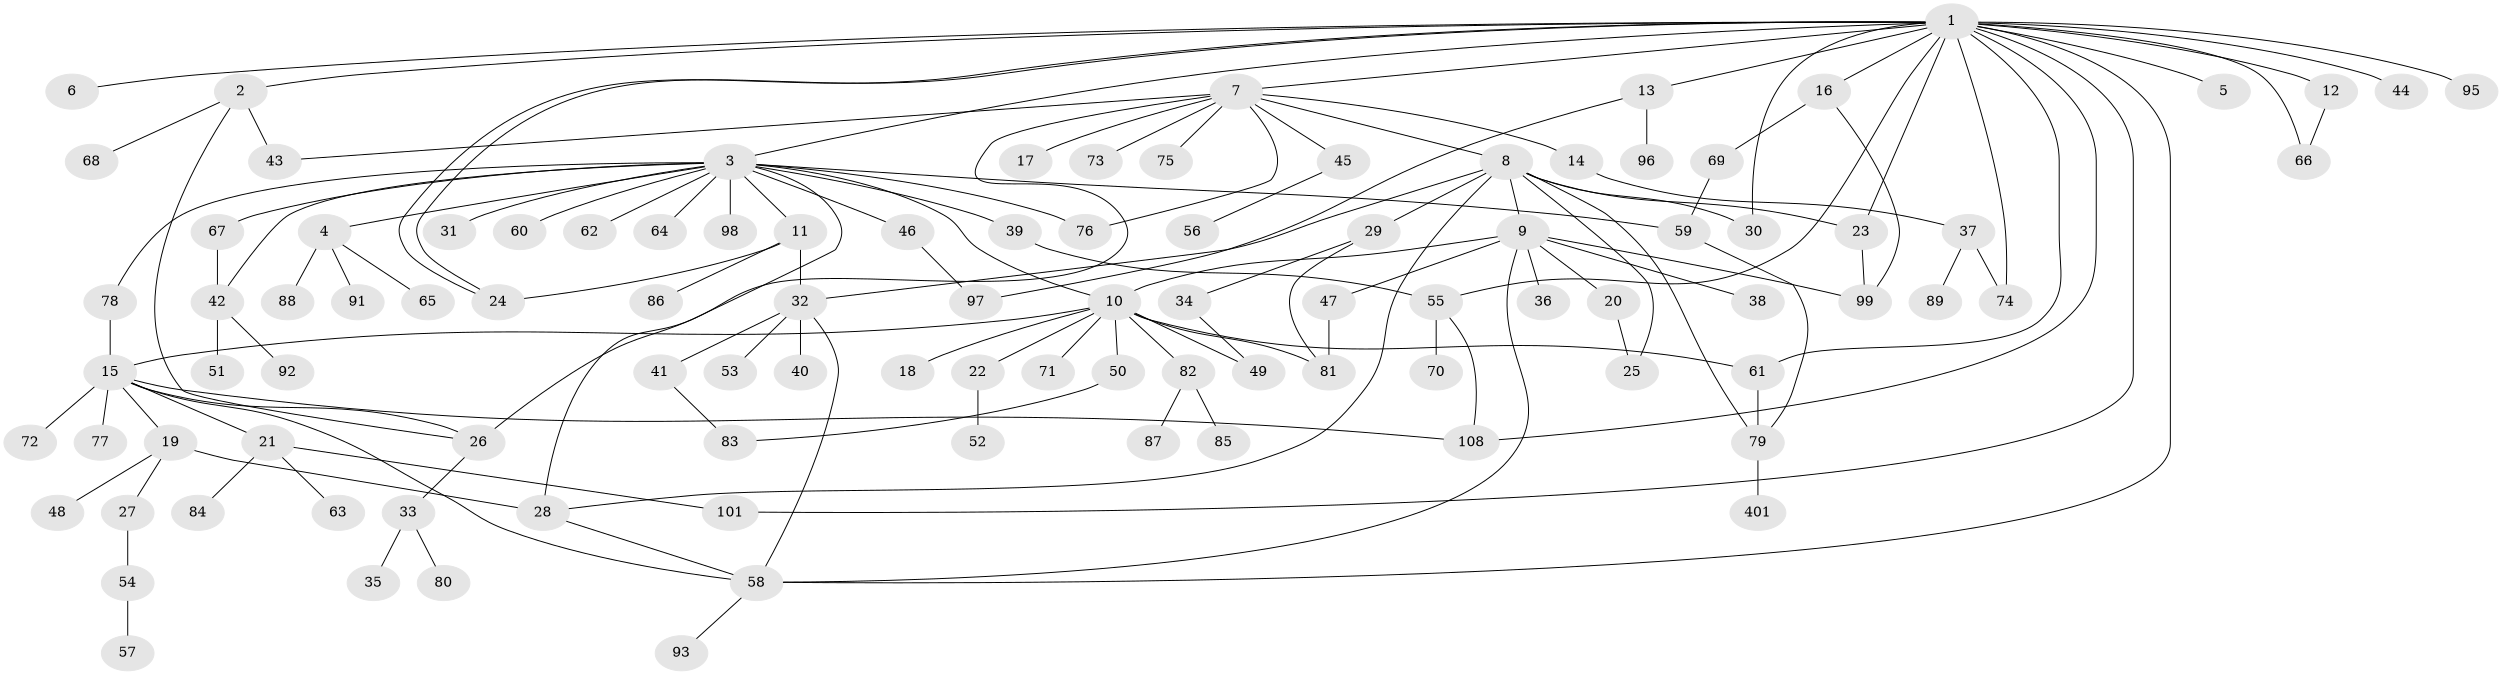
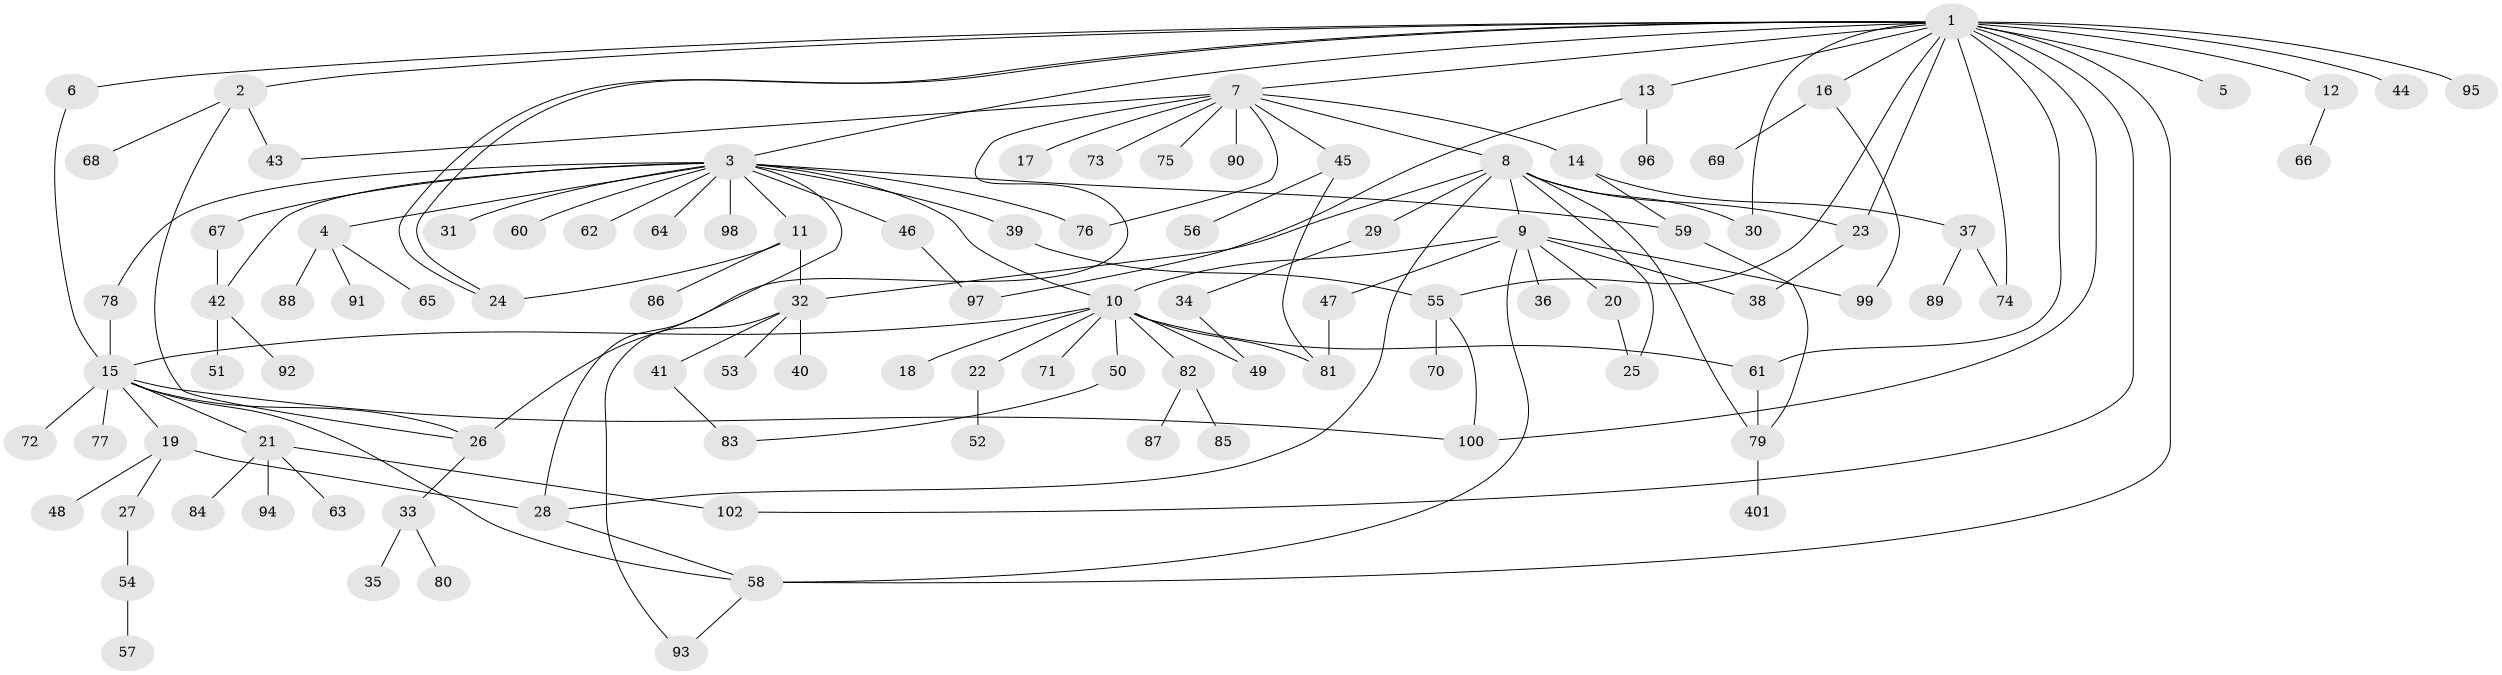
edge "1" -- "66": removed
node "90": added
edge "69" -- "59": now "14" -- "59"
edge "6" -- "15": added
edge "23" -- "99": now "23" -- "38"
edge "29" -- "81": now "45" -- "81"
node "108": label "108" -> "100"
edge "32" -- "58": now "32" -- "93"
node "94": added
node "101": label "101" -> "102"
